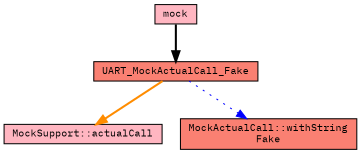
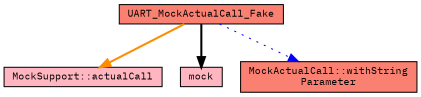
edge "mock" -> "UART_MockActualCall_Fake": reversed
node "MockActualCall::withString Fake": label "MockActualCall::withString Fake" -> "MockActualCall::withString Parameter"
